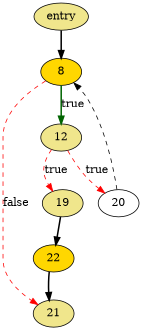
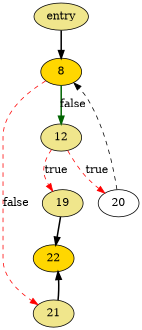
edge "8" -> "12": label "true" -> "false"
edge "22" -> "21": reversed
